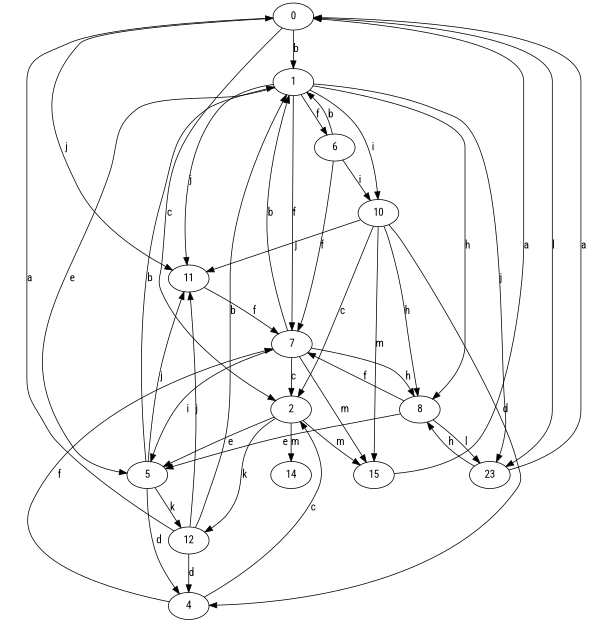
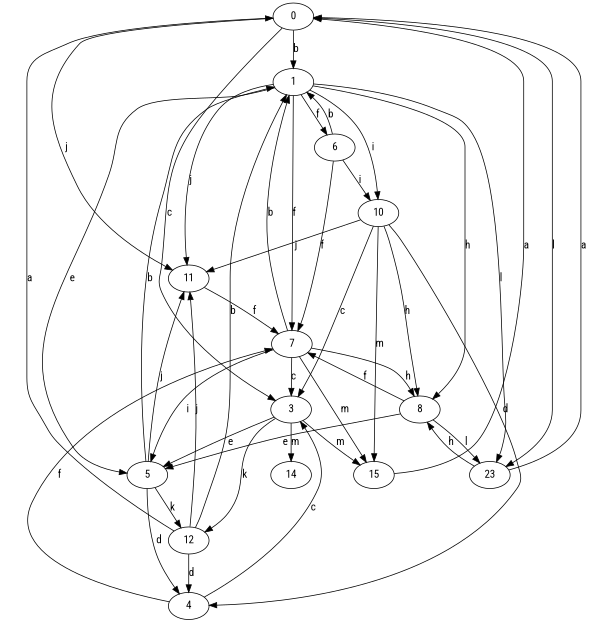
edge "1" -> "23": label "j" -> "l"
node "2": label "2" -> "3"
